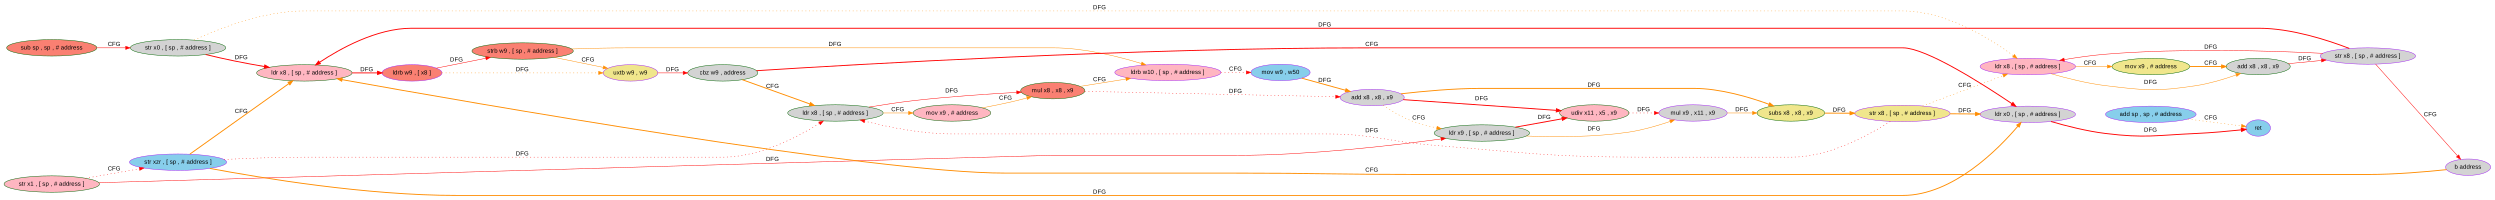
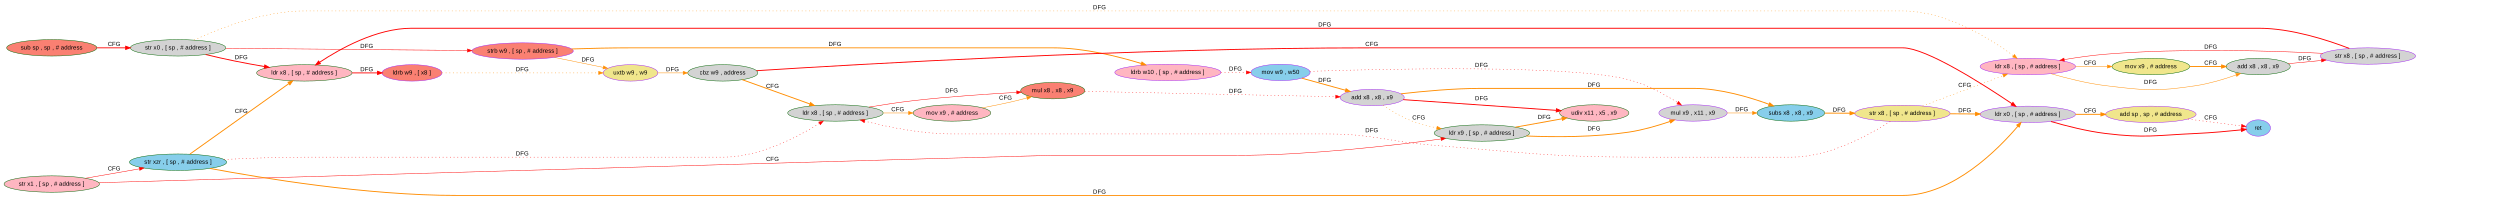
edge "sub sp , sp , # address" -> "str x0 , [ sp , # address ]": style solid -> bold
edge "strb w9 , [ sp , # address ]" -> "ldrb w10 , [ sp , # address ]": style solid -> bold
node "strb w9 , [ sp , # address ]": color darkgreen -> purple
edge "strb w9 , [ sp , # address ]" -> "uxtb w9 , w9": label "CFG" -> "DFG"
edge "ldrb w9 , [ x8 ]" -> "strb w9 , [ sp , # address ]": now "str x0 , [ sp , # address ]" -> "strb w9 , [ sp , # address ]"
edge "ldrb w10 , [ sp , # address ]" -> "mov w9 , w50": label "CFG" -> "DFG"
edge "uxtb w9 , w9" -> "cbz w9 , address": color red -> darkorange
edge "mul x8 , x8 , x9" -> "ldrb w10 , [ sp , # address ]": removed, label "CFG"
edge "udiv x11 , x5 , x9" -> "mul x9 , x11 , x9": now "mov w9 , w50" -> "mul x9 , x11 , x9"
node "subs x8 , x8 , x9": fillcolor khaki -> skyblue
edge "ldr x0 , [ sp , # address ]" -> "add sp , sp , # address": added, label "CFG"
node "add sp , sp , # address": fillcolor skyblue -> khaki
edge "add sp , sp , # address" -> "ret": color darkorange -> red
edge "ldr x9 , [ sp , # address ]" -> "udiv x11 , x5 , x9": color red -> darkorange
edge "ldr x9 , [ sp , # address ]" -> "mul x9 , x11 , x9": style solid -> bold
edge "str x1 , [ sp , # address ]" -> "ldr x9 , [ sp , # address ]": label "DFG" -> "CFG"
node "str xzr , [ sp , # address ]": color purple -> darkgreen
node "b address": removed
edge "str x1 , [ sp , # address ]" -> "str xzr , [ sp , # address ]": style dotted -> solid
